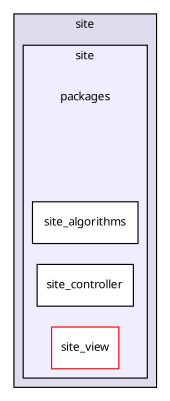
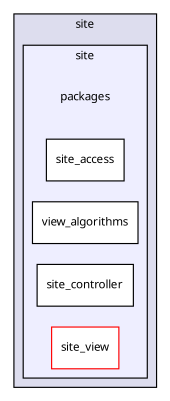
node "site_access": added
node "site_algorithms": label "site_algorithms" -> "view_algorithms"
